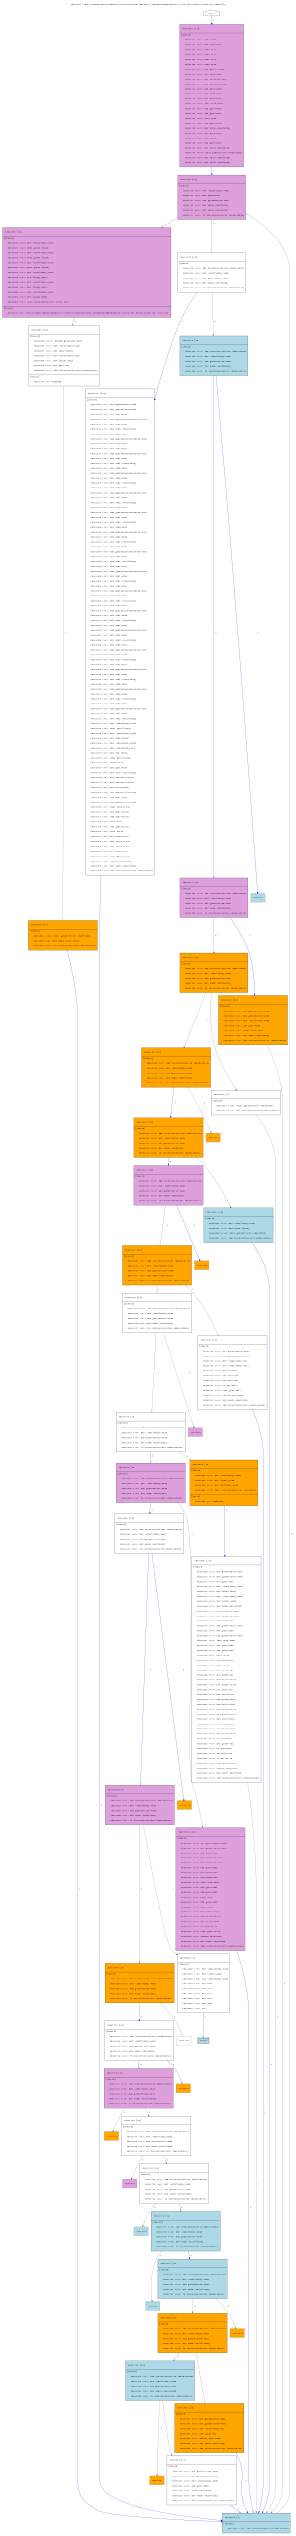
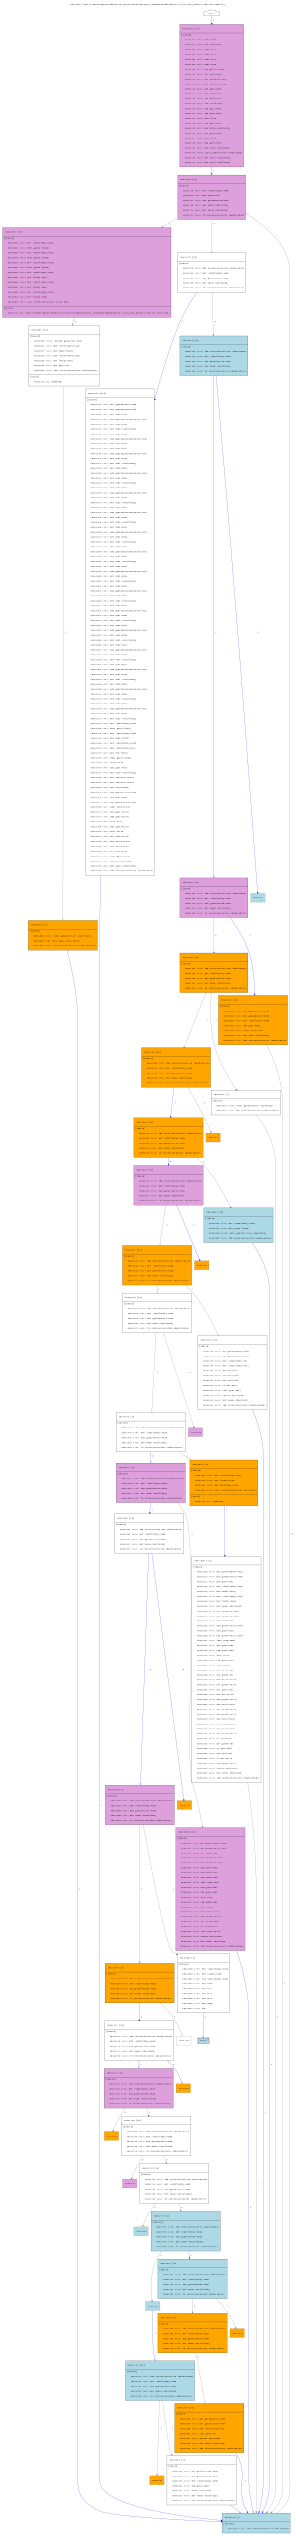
edge "0x4017ad [28]" -> "0x4017c9 [28]": now "0x401d51" -> "0x4017c9 [28]"
